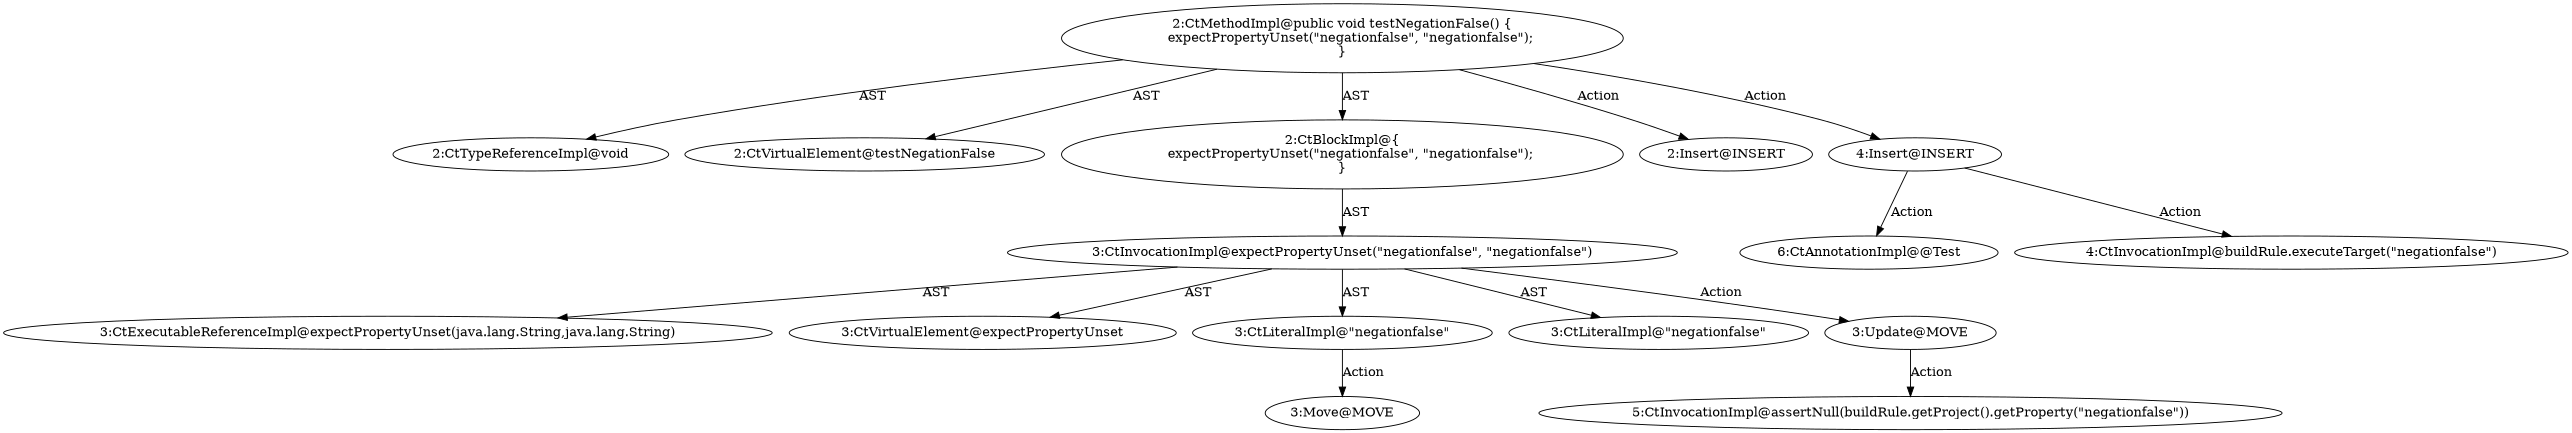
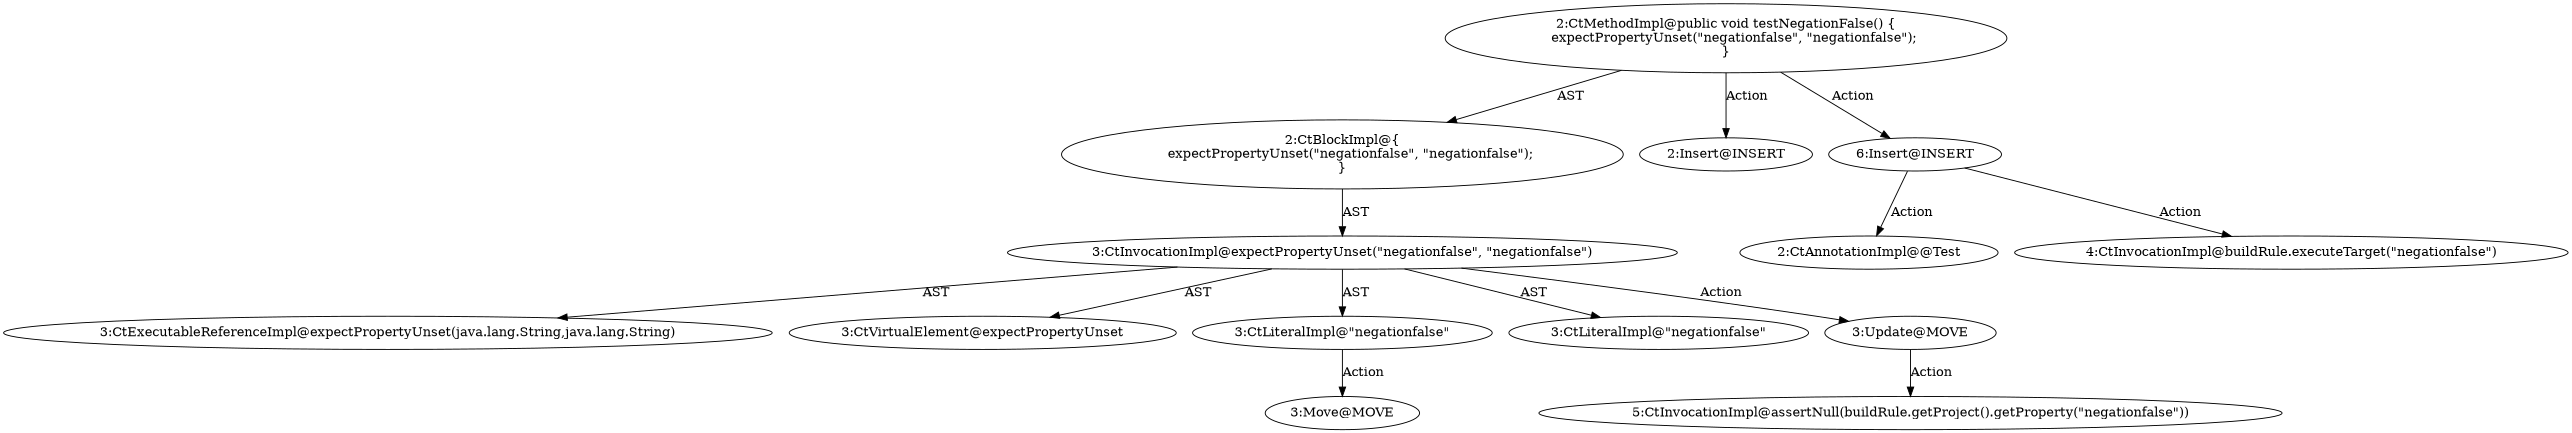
node "2:CtTypeReferenceImpl@void": removed
node "2:CtVirtualElement@testNegationFalse": removed
node "4:Insert@INSERT": label "4:Insert@INSERT" -> "6:Insert@INSERT"
node "6:CtAnnotationImpl@@Test": label "6:CtAnnotationImpl@@Test" -> "2:CtAnnotationImpl@@Test"
